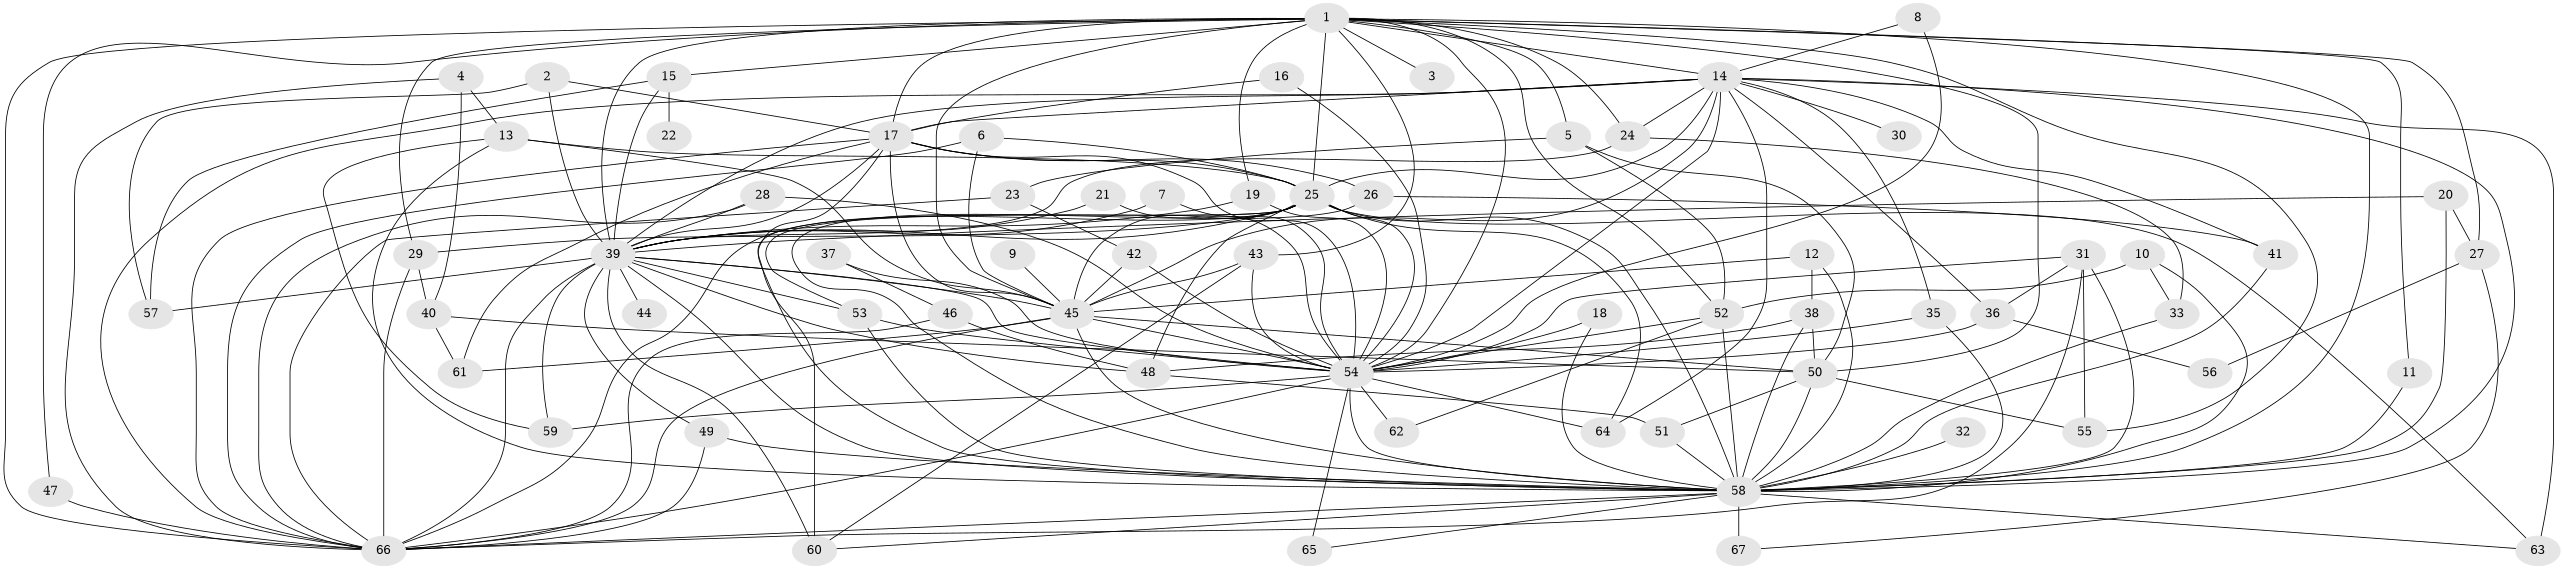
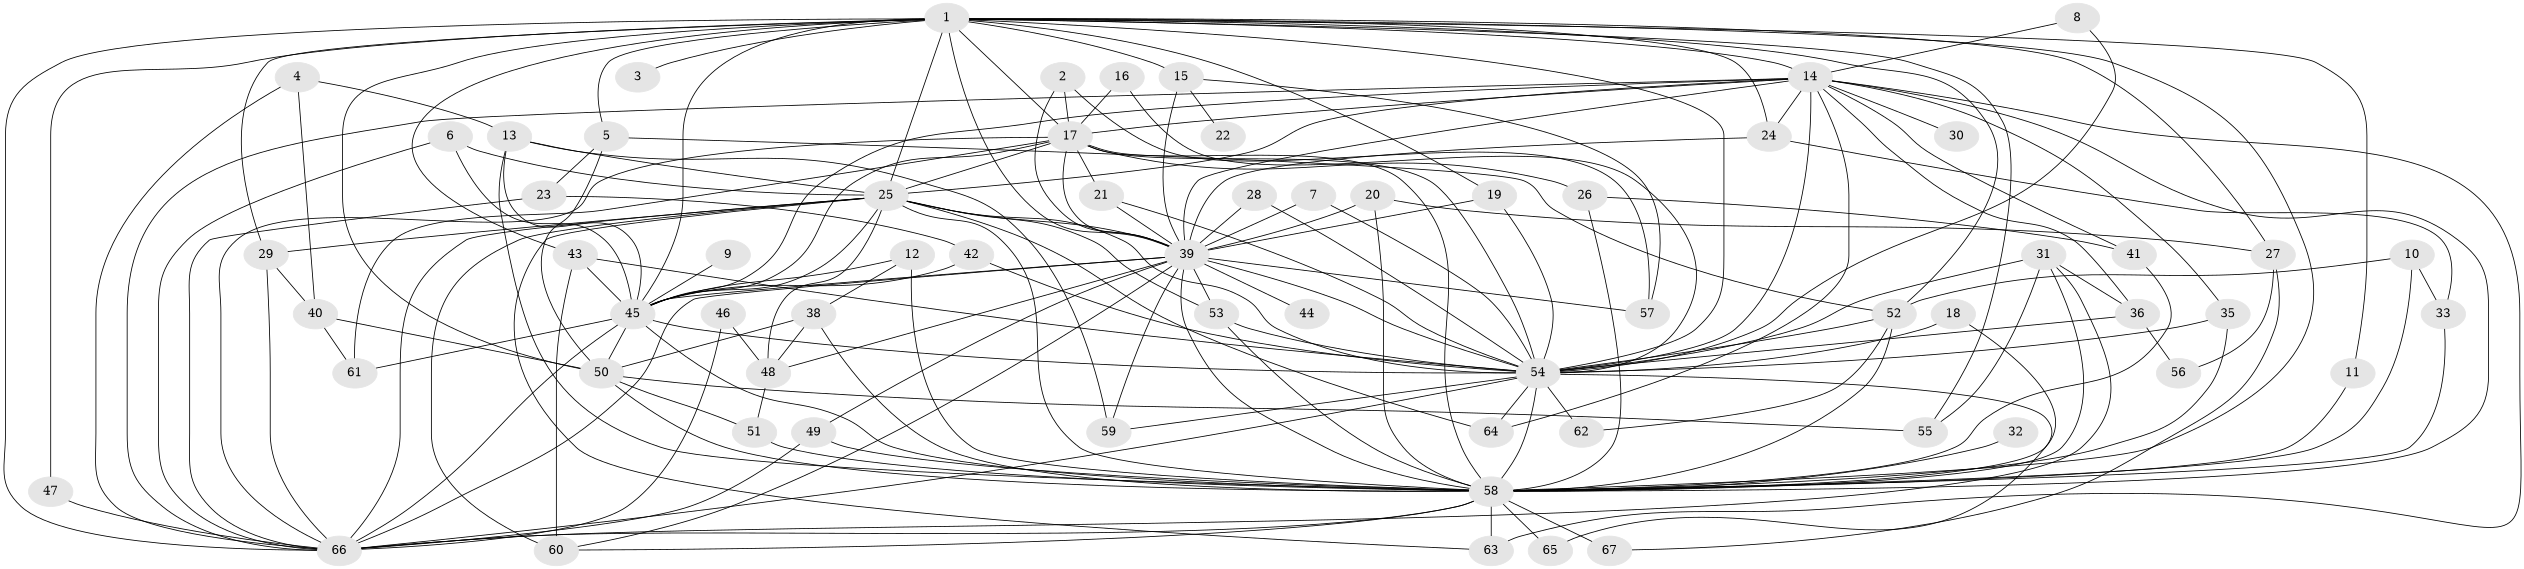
edge "17" -- "21": added
edge "28" -- "66": removed
node "37": removed
